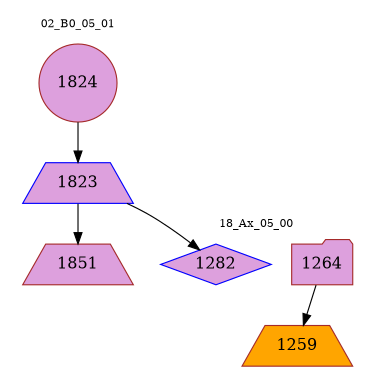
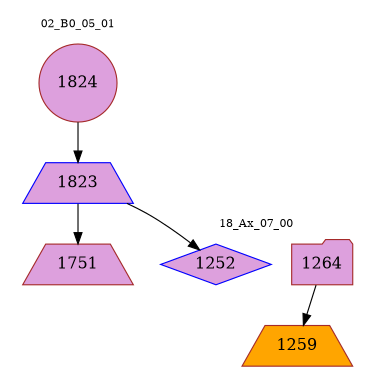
cluster "18_Ax_05_00": label "18_Ax_05_00" -> "18_Ax_07_00"
node "1851": label "1851" -> "1751"
node "1282": label "1282" -> "1252"
